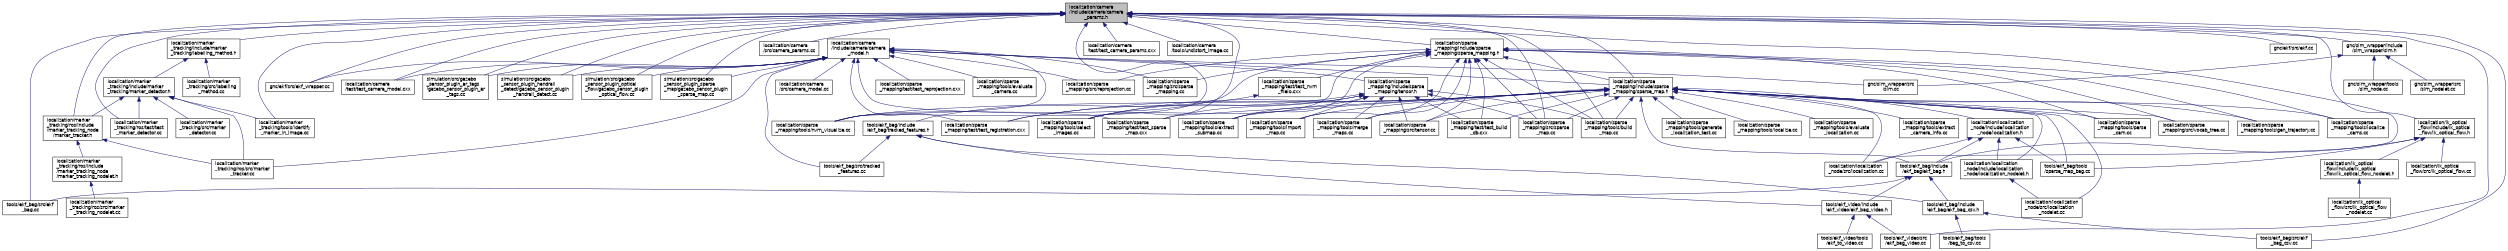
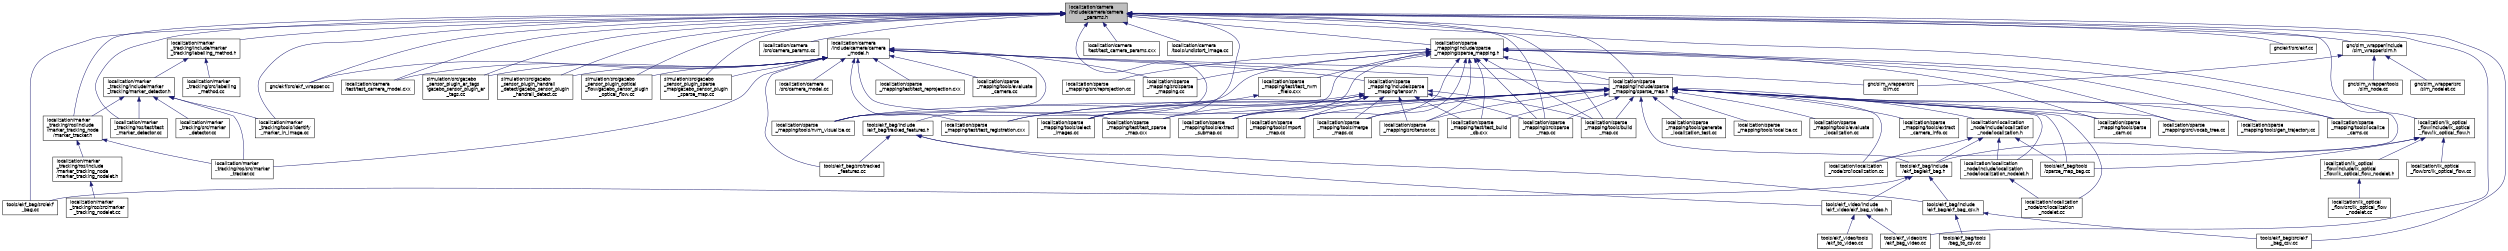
edge "localization/sparse _mapping/src/reprojection.cc" -> "localization/camera /include/camera/camera _model.h": removed
